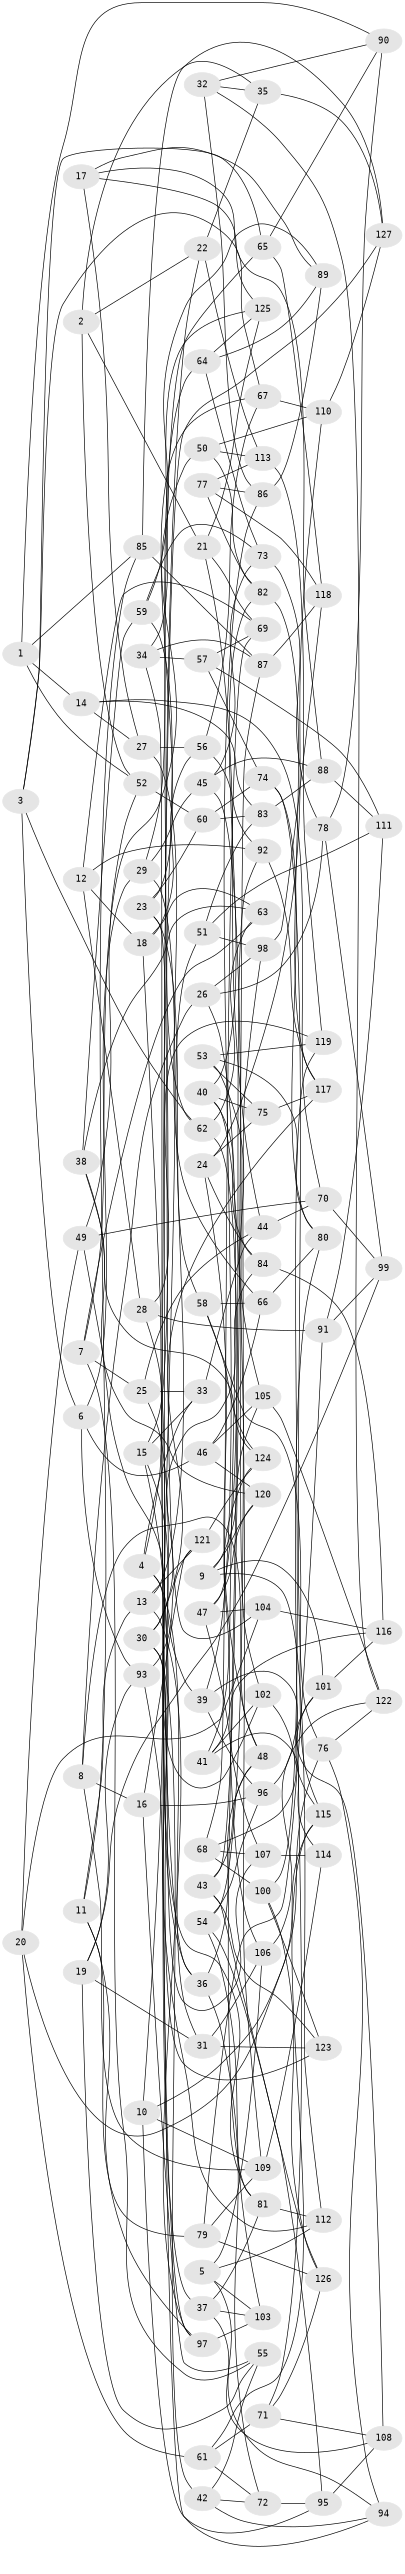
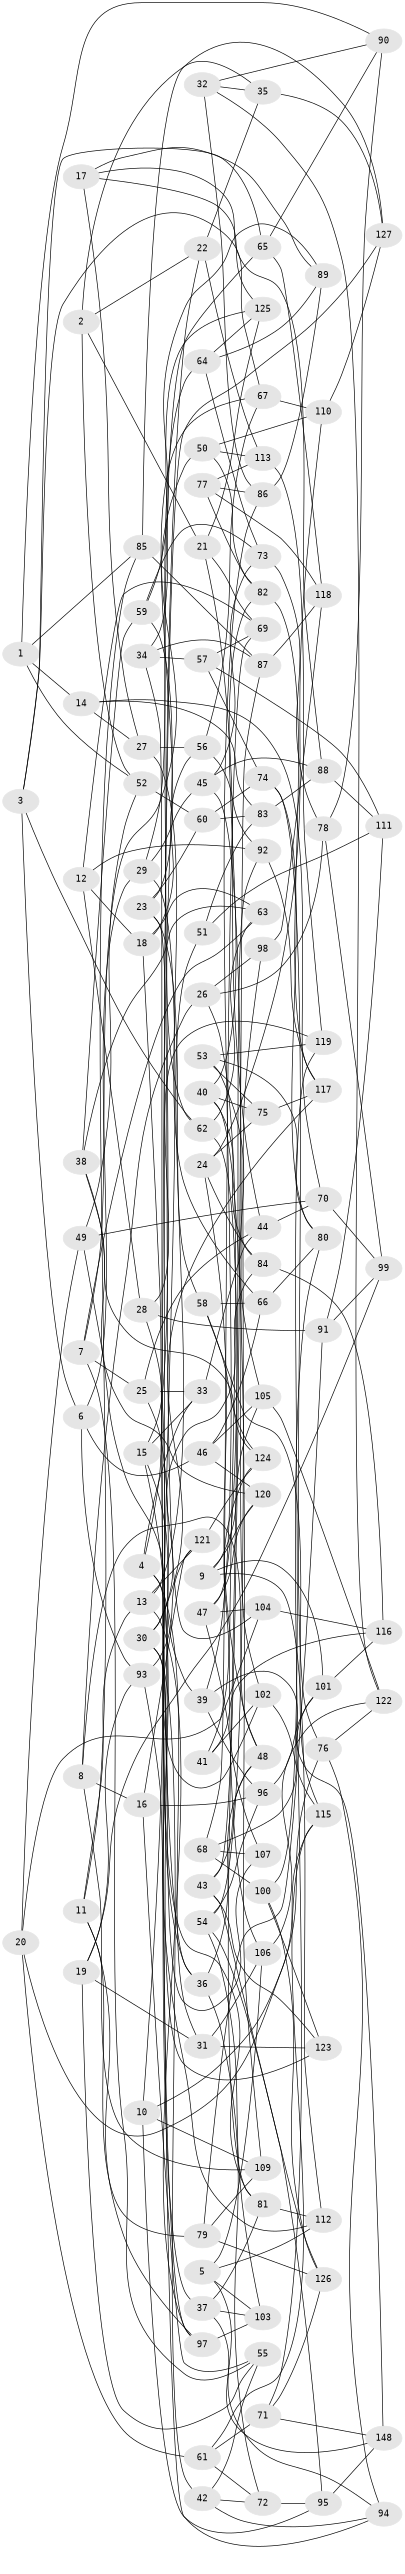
edge "51" -- "98": removed
node "114": removed
node "108": label "108" -> "148"
